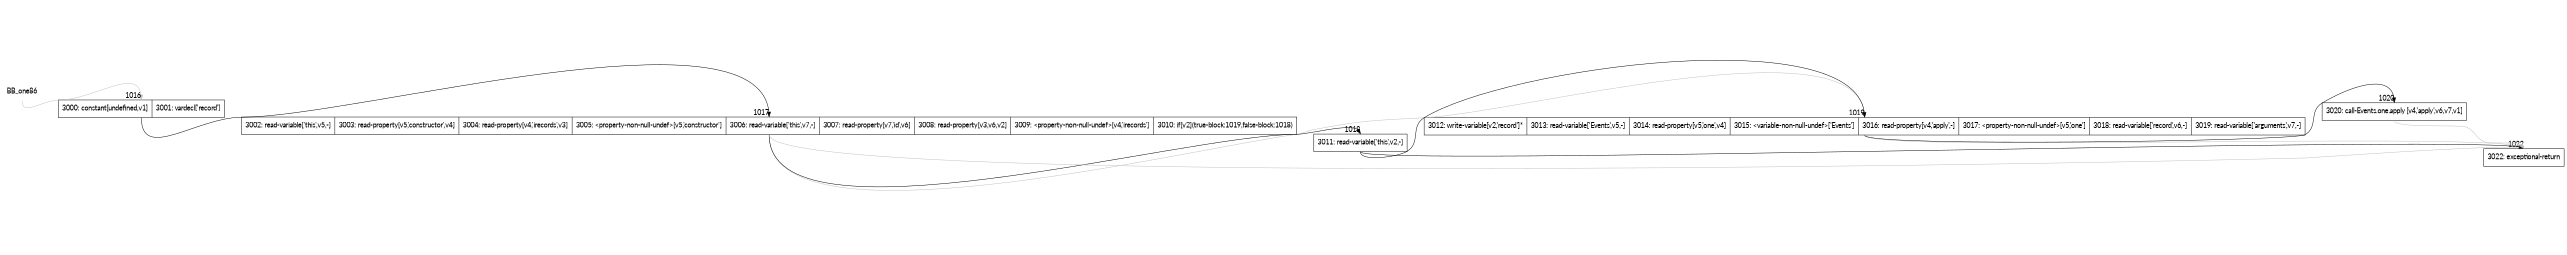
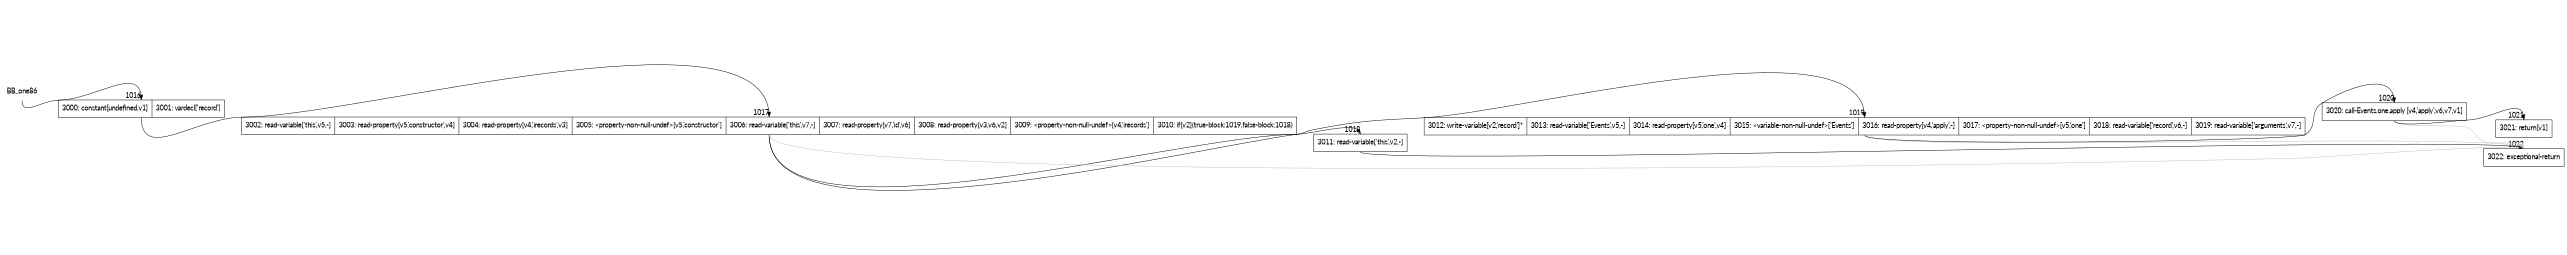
edge "3011: read-variable['this',v2,-]" -> "3012: write-variable[v2,'record']*": removed
edge "BB_one86" -> "3000: constant[undefined,v1]": color gray -> black
edge "3002: read-variable['this',v5,-]" -> "3012: write-variable[v2,'record']*": color gray -> black
node "3021: return[v1]": added
